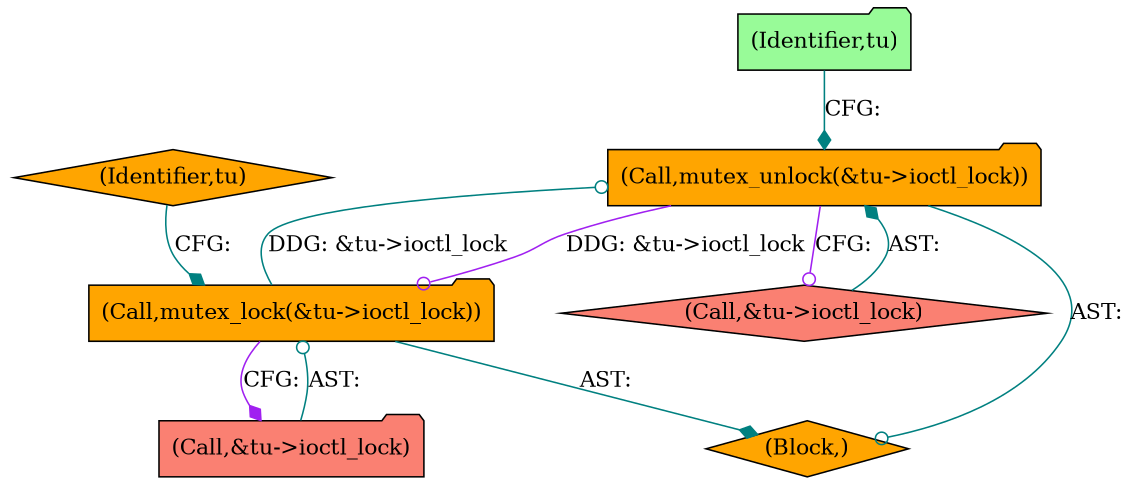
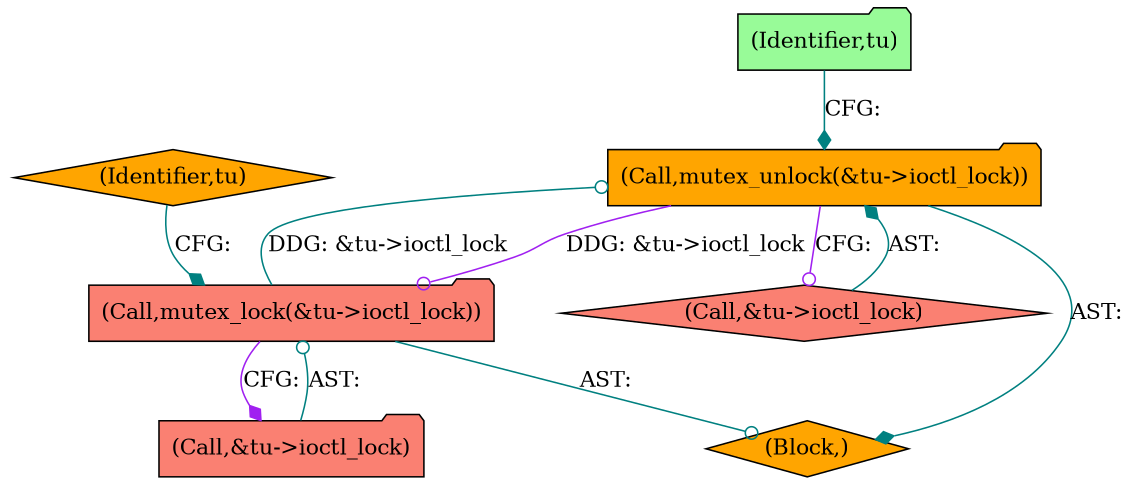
node "(Call,mutex_lock(&tu->ioctl_lock))": fillcolor orange -> salmon
edge "(Call,mutex_unlock(&tu->ioctl_lock))" -> "(Block,)": arrowhead odot -> diamond
edge "(Call,mutex_lock(&tu->ioctl_lock))" -> "(Block,)": arrowhead diamond -> odot
